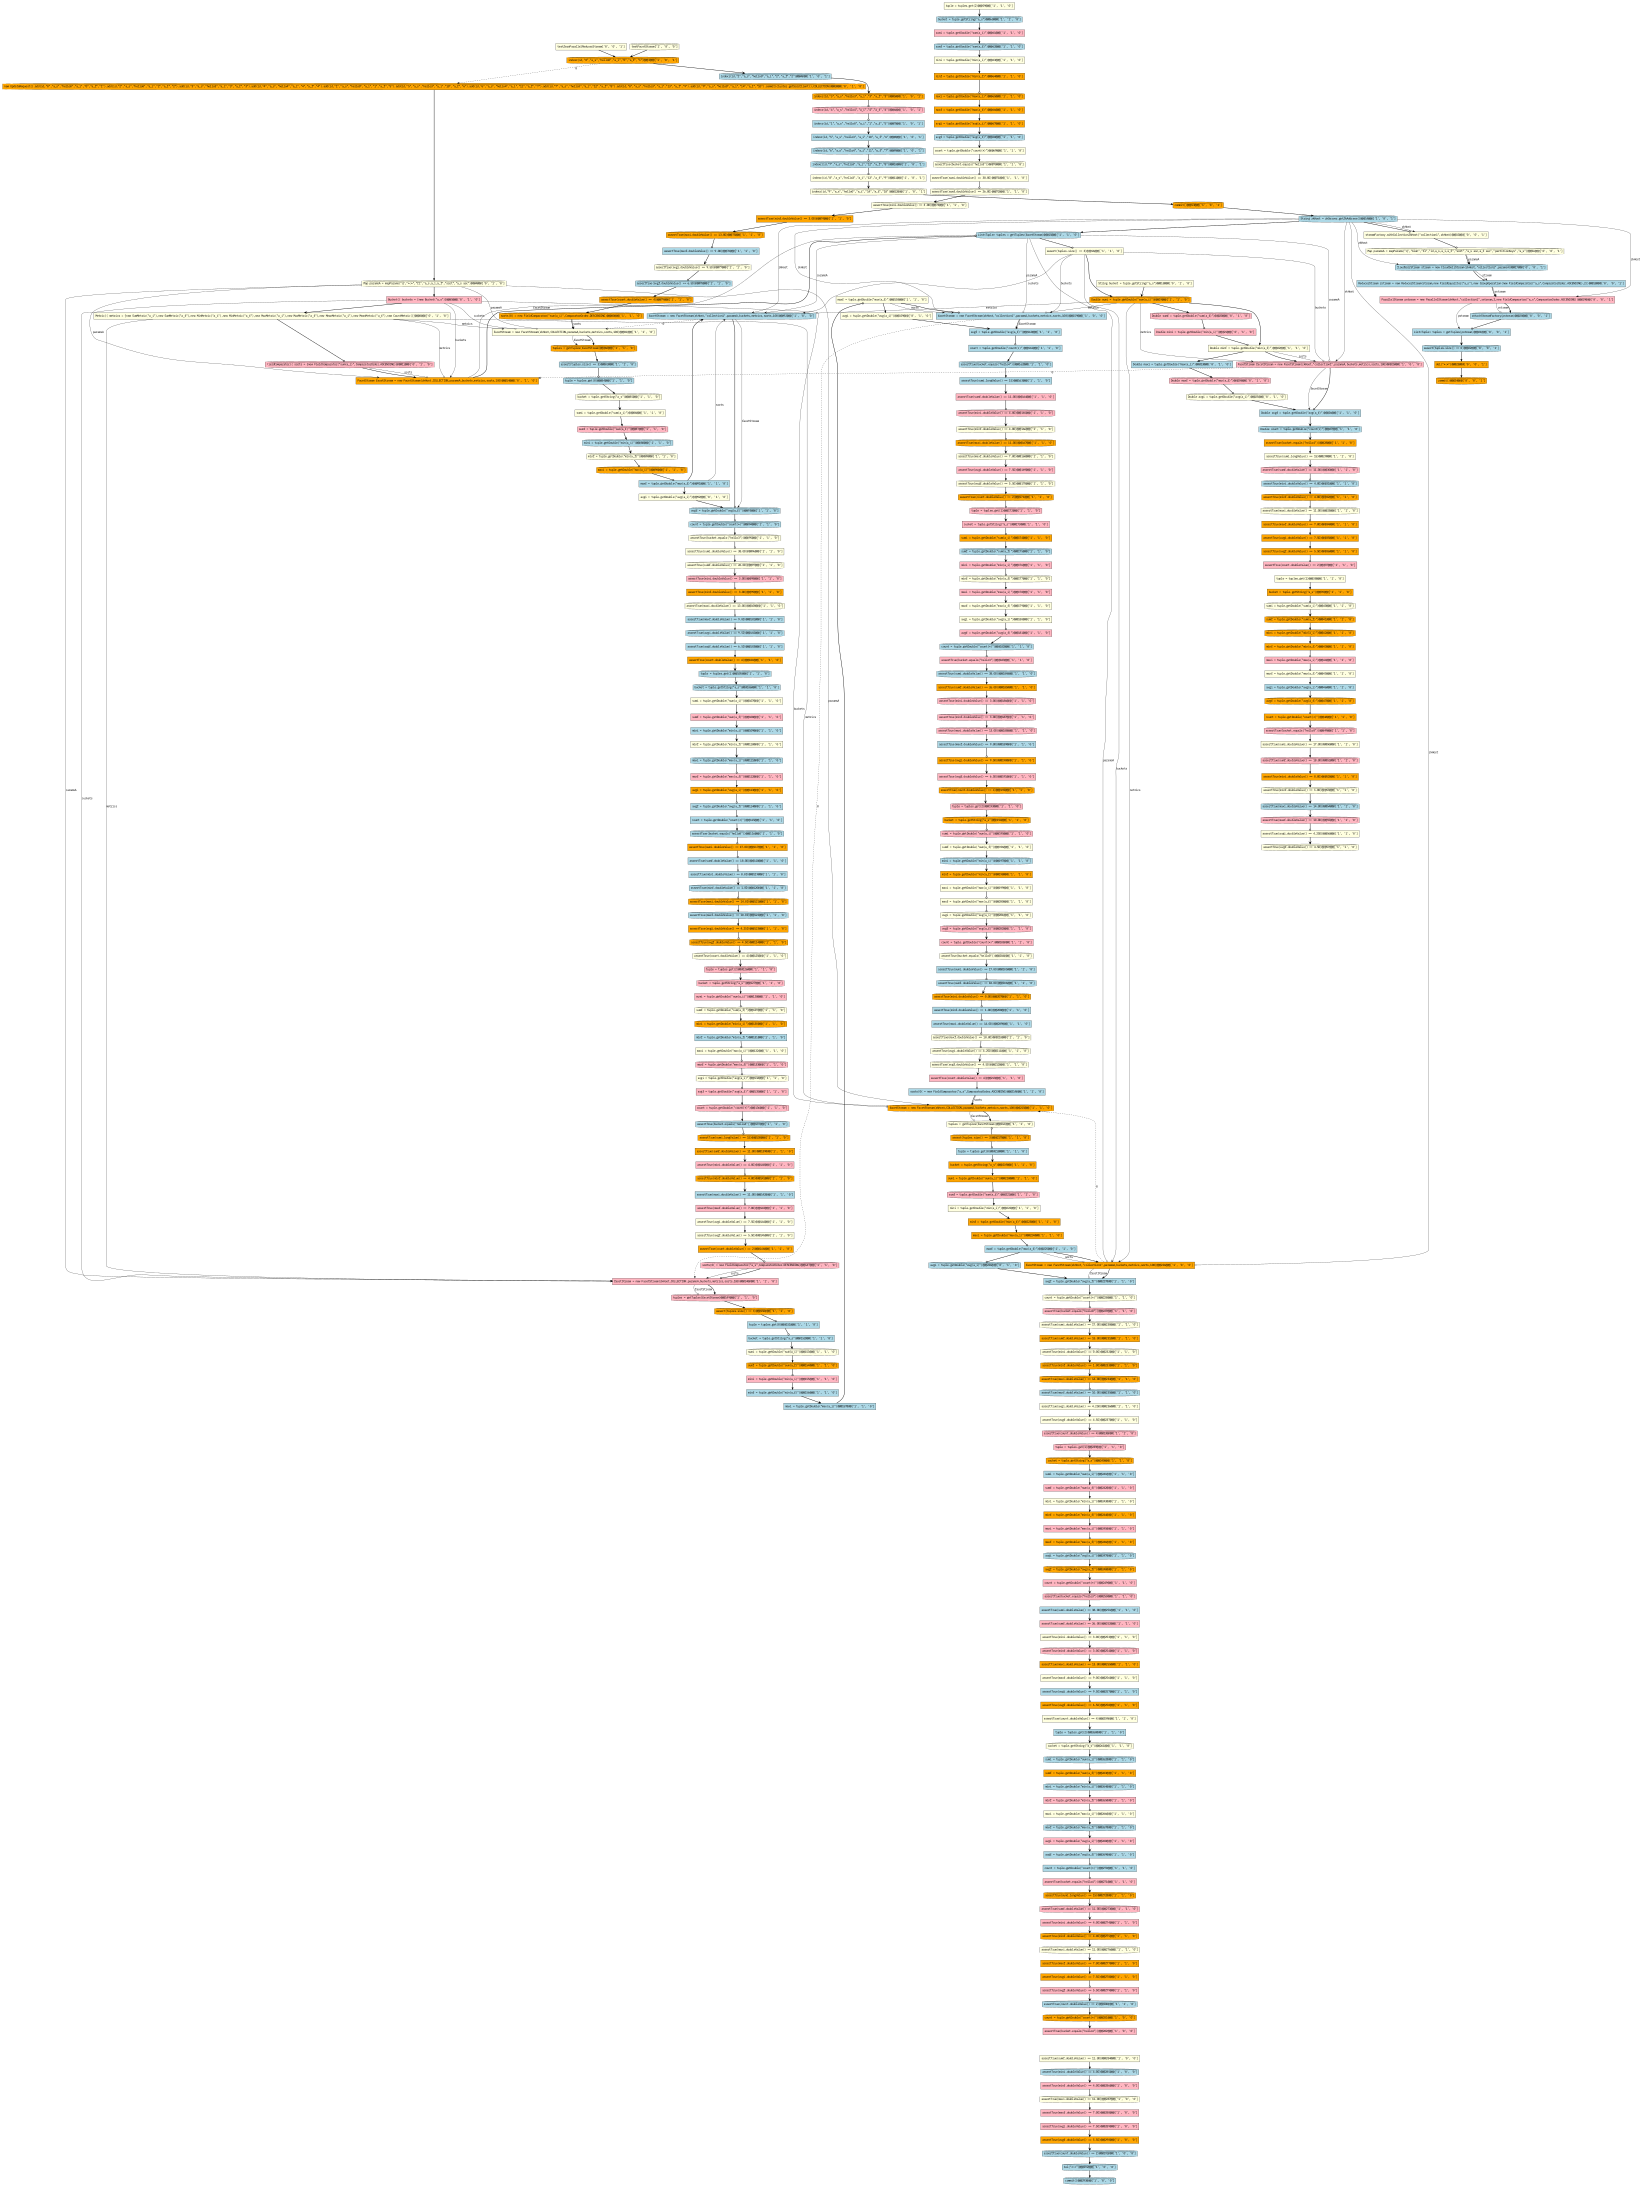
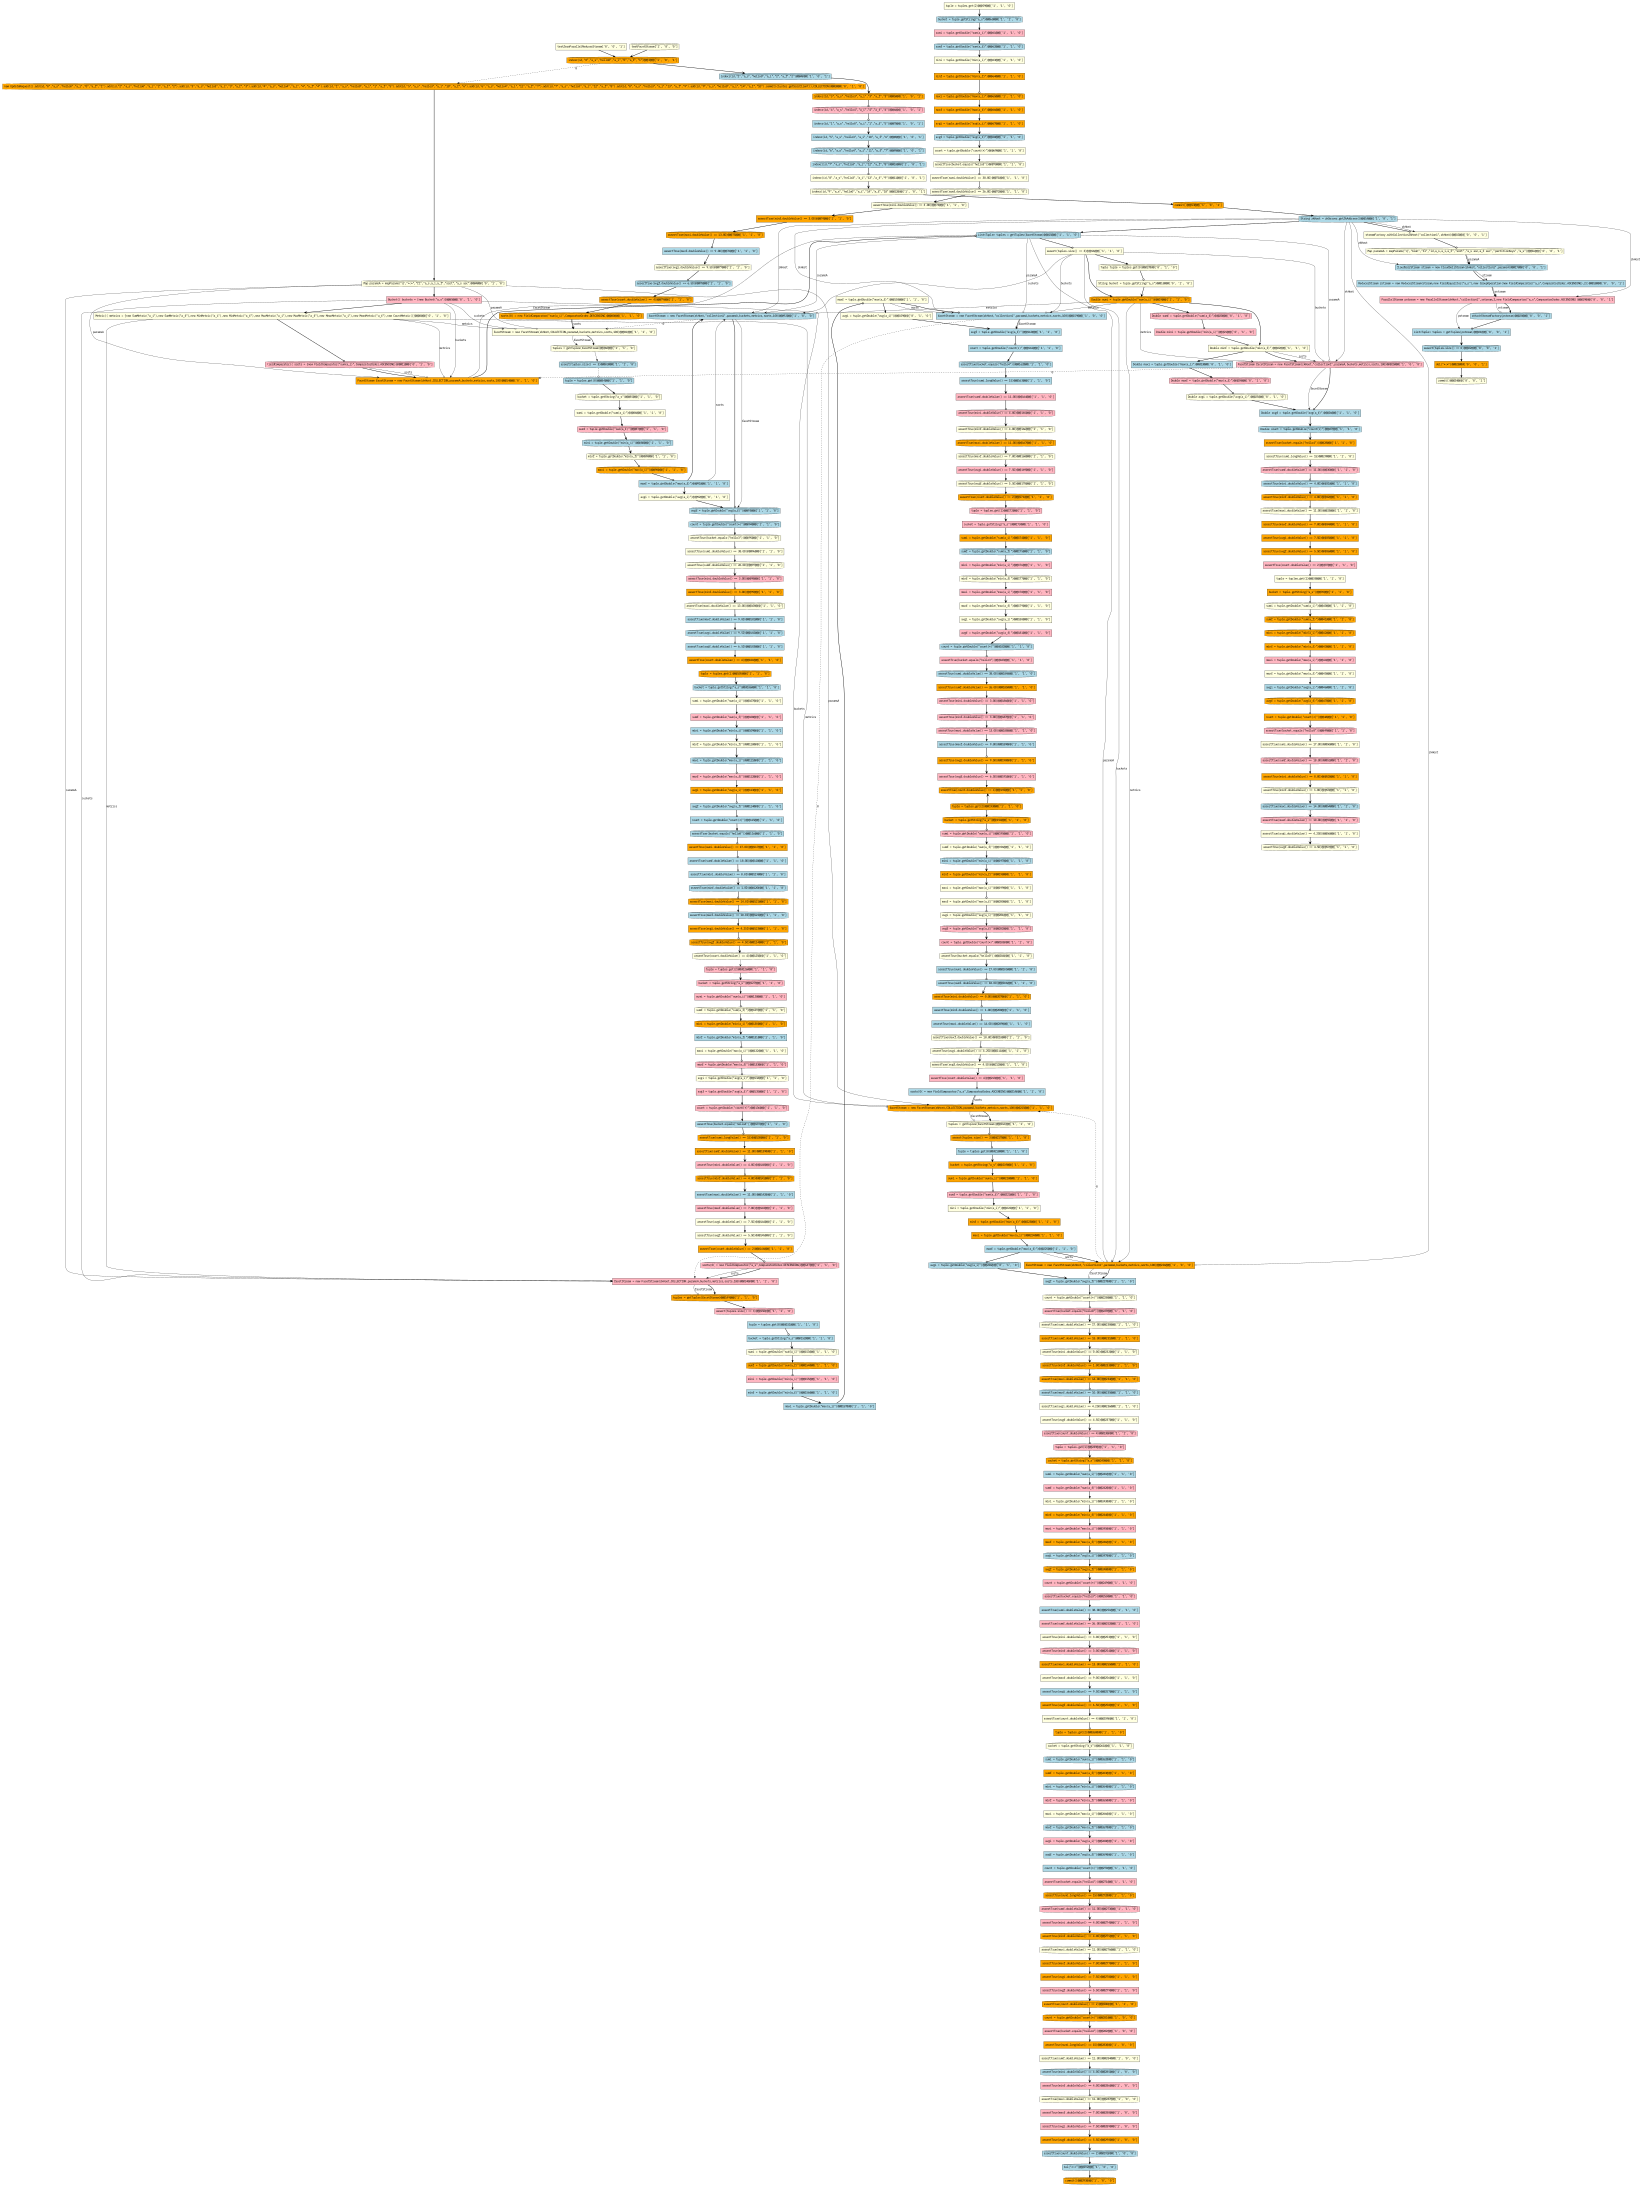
node "Tuple tuple = tuples.get(0)@@@17@@@['0', '1', '0']": added
node "tuples = getTuples(facetStream)@@@82@@@['1', '1', '0']": fillcolor orange -> lightyellow
edge "tuples = getTuples(facetStream)@@@82@@@['1', '1', '0']" -> "assert(tuples.size() == 3)@@@83@@@['1', '1', '0']": style bold -> solid
edge "assert(tuples.size() == 3)@@@83@@@['1', '1', '0']" -> "tuple = tuples.get(0)@@@84@@@['1', '1', '0']": style bold -> dashed
node "commit()@@@24@@@['0', '0', '1']": fillcolor orange -> lightyellow
edge "assertTrue(count.doubleValue() == 2)@@@171@@@['1', '1', '0']" -> "tuple = tuples.get(1)@@@172@@@['1', '1', '0']": arrowhead odot -> normal
edge "assertTrue(count.doubleValue() == 2)@@@37@@@['1', '1', '0']" -> "tuple = tuples.get(1)@@@38@@@['1', '1', '0']": added
edge "assertTrue(count.doubleValue() == 4)@@@104@@@['1', '1', '0']" -> "tuple = tuples.get(1)@@@105@@@['1', '1', '0']": removed
node "tuple = tuples.get(1)@@@105@@@['1', '1', '0']": fillcolor lightblue -> orange
edge "assertTrue(count.doubleValue() == 4)@@@192@@@['1', '1', '0']" -> "tuple = tuples.get(2)@@@193@@@['1', '1', '0']": reversed
node "tuple = tuples.get(2)@@@193@@@['1', '1', '0']": fillcolor lightpink -> orange
edge "assertTrue(count.doubleValue() == 4)@@@125@@@['1', '1', '0']" -> "tuple = tuples.get(2)@@@126@@@['1', '1', '0']": style bold -> solid
edge "assert(tuples.size() == 3)@@@217@@@['1', '1', '0']" -> "tuples = getTuples(facetStream)@@@216@@@['1', '1', '0']": reversed
node "tuples = getTuples(facetStream)@@@149@@@['1', '1', '0']": fillcolor lightpink -> orange
node "assert(tuples.size() == 3)@@@150@@@['1', '1', '0']": fillcolor orange -> lightpink
edge "assert(tuples.size() == 3)@@@150@@@['1', '1', '0']" -> "tuple = tuples.get(0)@@@151@@@['1', '1', '0']": removed
edge "assertTrue(count.doubleValue() == 4)@@@238@@@['1', '1', '0']" -> "tuple = tuples.get(1)@@@239@@@['1', '1', '0']": added
edge "assertTrue(count.doubleValue() == 4)@@@259@@@['1', '1', '0']" -> "tuple = tuples.get(2)@@@260@@@['1', '1', '0']": arrowhead vee -> odot
node "tuple = tuples.get(2)@@@260@@@['1', '1', '0']": fillcolor lightblue -> orange
node "assertTrue(count.doubleValue() == 2)@@@280@@@['1', '1', '0']": fillcolor lightblue -> orange
node "assertTrue(sumi.longValue() == 15)@@@283@@@['1', '0', '0']": added
node "commit()@@@293@@@['1', '0', '0']": fillcolor lightblue -> orange
